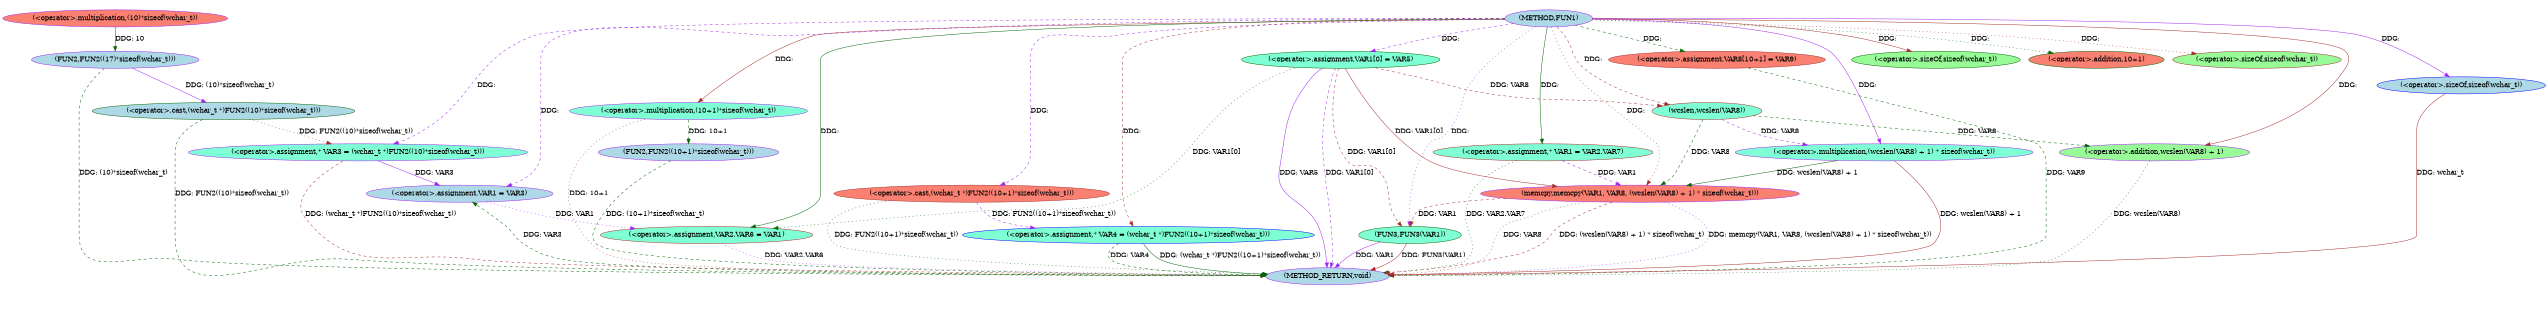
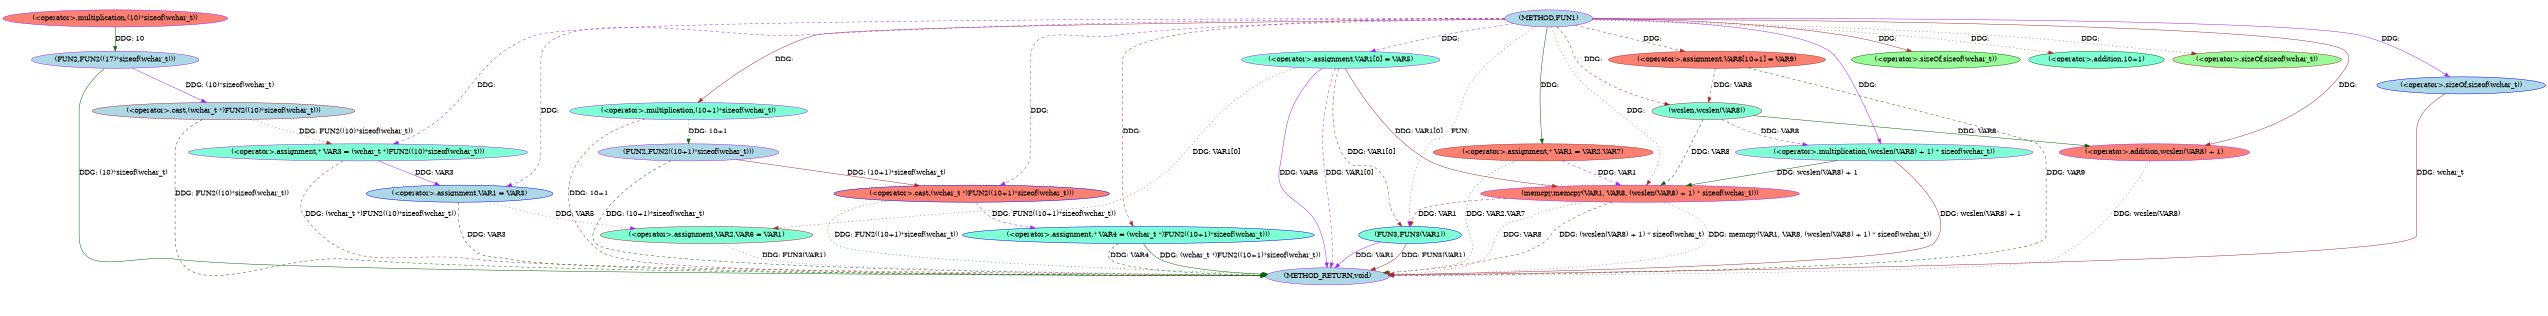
edge "(METHOD,FUN1)" -> "(<operator>.assignment,VAR2.VAR6 = VAR1)": removed, label "DDG:"
edge "(METHOD,FUN1)" -> "(<operator>.addition,10+1)": color darkgreen -> brown
edge "(METHOD,FUN1)" -> "(<operator>.assignment,VAR8[10+1] = VAR9)": color darkgreen -> brown
node "(<operator>.assignment,VAR1[0] = VAR5)": color darkgreen -> purple
node "(<operator>.addition,10+1)": fillcolor salmon -> aquamarine
edge "(<operator>.assignment,VAR1[0] = VAR5)" -> "(wcslen,wcslen(VAR8))": now "(<operator>.assignment,VAR8[10+1] = VAR9)" -> "(wcslen,wcslen(VAR8))"
node "(<operator>.cast,(wchar_t *)FUN2((10)*sizeof(wchar_t)))": color darkgreen -> brown
edge "(<operator>.multiplication,(10+1)*sizeof(wchar_t))" -> "(FUN2,FUN2((10+1)*sizeof(wchar_t)))": style dashed -> dotted
edge "(wcslen,wcslen(VAR8))" -> "(<operator>.addition,wcslen(VAR8) + 1)": style dashed -> solid
edge "(METHOD,FUN1)" -> "(FUN3,FUN3(VAR1))": label "DDG: " -> "FUN: "
node "(<operator>.assignment,* VAR1 = VAR2.VAR7)": fillcolor aquamarine -> salmon
node "(<operator>.addition,wcslen(VAR8) + 1)": fillcolor palegreen -> salmon
edge "(FUN2,FUN2((10+1)*sizeof(wchar_t)))" -> "(<operator>.cast,(wchar_t *)FUN2((10+1)*sizeof(wchar_t)))": added, label "DDG: (10+1)*sizeof(wchar_t)"
node "(<operator>.assignment,VAR1 = VAR3)": color purple -> blue
node "(<operator>.cast,(wchar_t *)FUN2((10+1)*sizeof(wchar_t)))": color brown -> blue
edge "(<operator>.assignment,VAR1[0] = VAR5)" -> "(<operator>.assignment,VAR2.VAR6 = VAR1)": color darkgreen -> brown
edge "(<operator>.assignment,VAR1 = VAR3)" -> "(<operator>.assignment,VAR2.VAR6 = VAR1)": label "DDG: VAR1" -> "DDG: VAR5"
node "(FUN3,FUN3(VAR1))": color darkgreen -> blue
edge "(<operator>.assignment,VAR2.VAR6 = VAR1)" -> "(METHOD_RETURN,void)": label "DDG: VAR2.VAR6" -> "DDG: FUN3(VAR1)"
edge "(<operator>.multiplication,(10+1)*sizeof(wchar_t))" -> "(METHOD_RETURN,void)": style dotted -> dashed
edge "(FUN2,FUN2((17)*sizeof(wchar_t)))" -> "(METHOD_RETURN,void)": style dashed -> solid
edge "(METHOD_RETURN,void)" -> "(<operator>.assignment,VAR1 = VAR3)": reversed
edge "(<operator>.addition,wcslen(VAR8) + 1)" -> "(METHOD_RETURN,void)": color darkgreen -> purple
